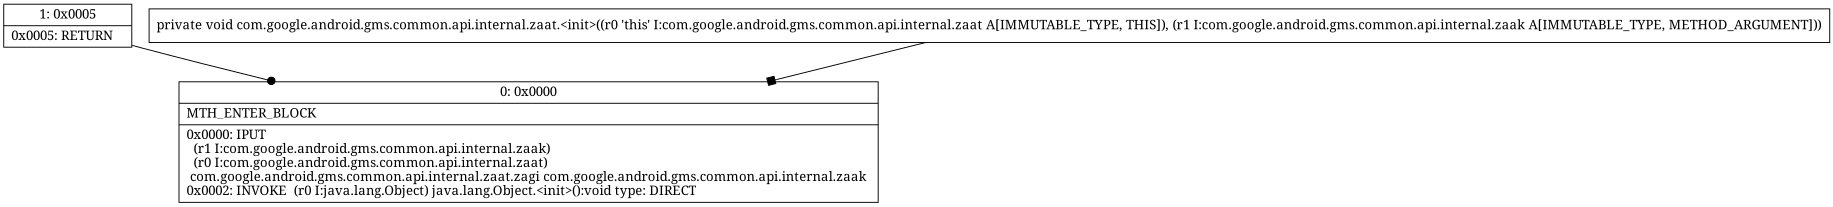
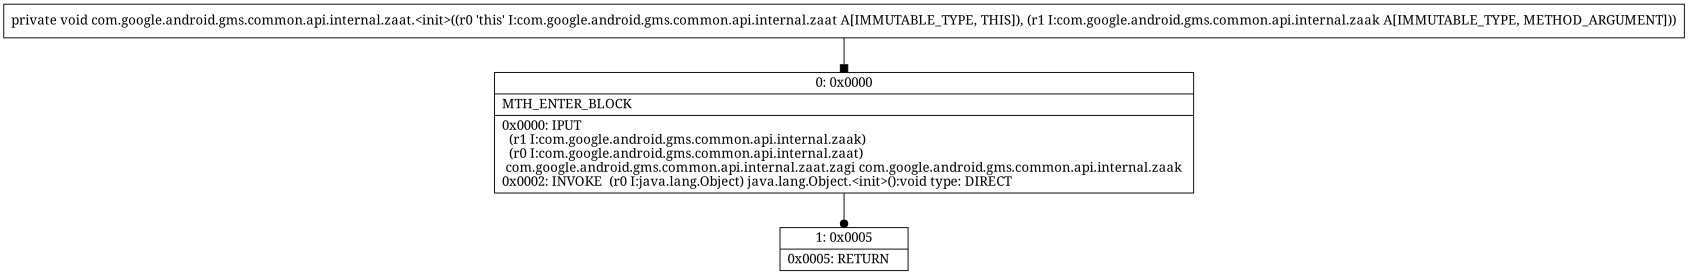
edge "1: 0x0005" -> "0: 0x0000": reversed
